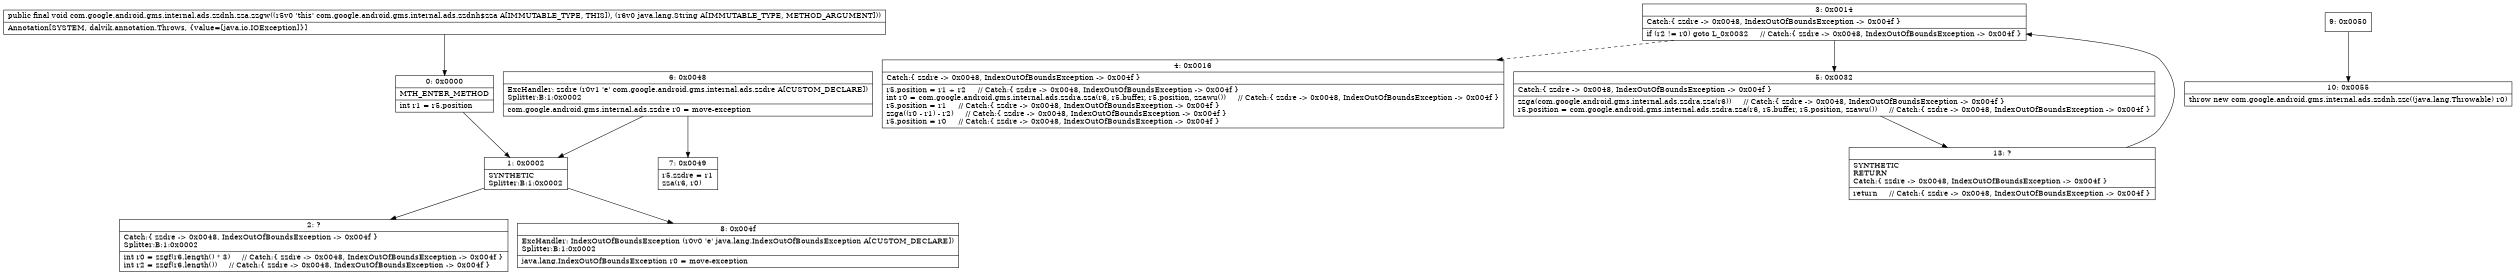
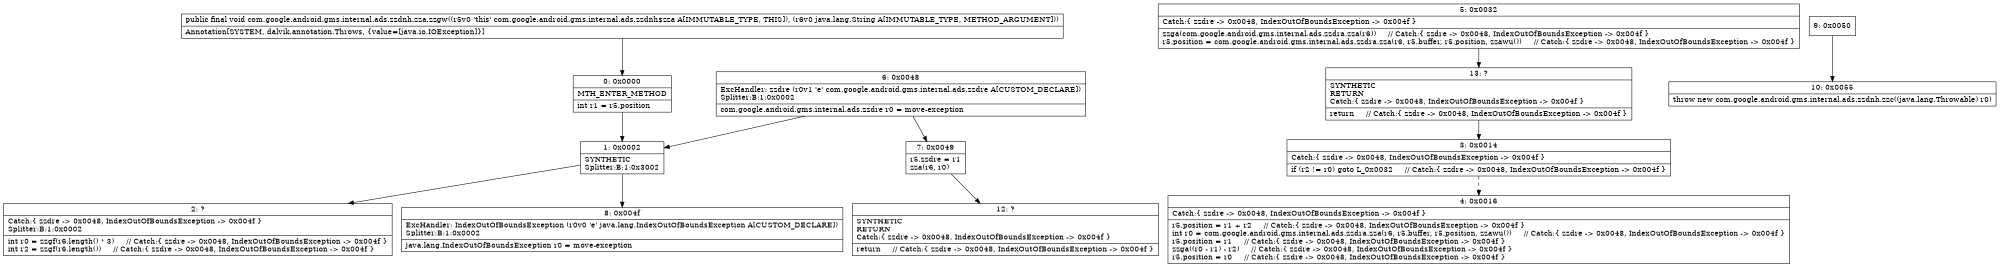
edge "3: 0x0014" -> "5: 0x0032": removed
node "1: 0x0002": text "Splitter:B:1:0x0002" -> "Splitter:B:1:0x3002"
node "12: ?": added
